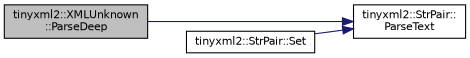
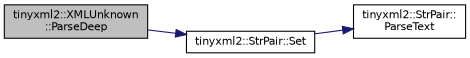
edge "tinyxml2::XMLUnknown ::ParseDeep" -> "tinyxml2::StrPair:: ParseText": now "tinyxml2::XMLUnknown ::ParseDeep" -> "tinyxml2::StrPair::Set"
